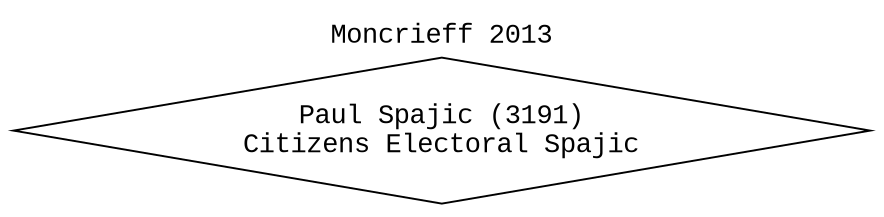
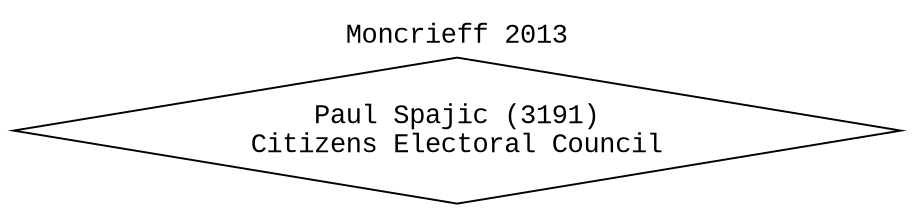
node "Paul Spajic (3191) Citizens Electoral Spajic": label "Paul Spajic (3191) Citizens Electoral Spajic" -> "Paul Spajic (3191) Citizens Electoral Council"
